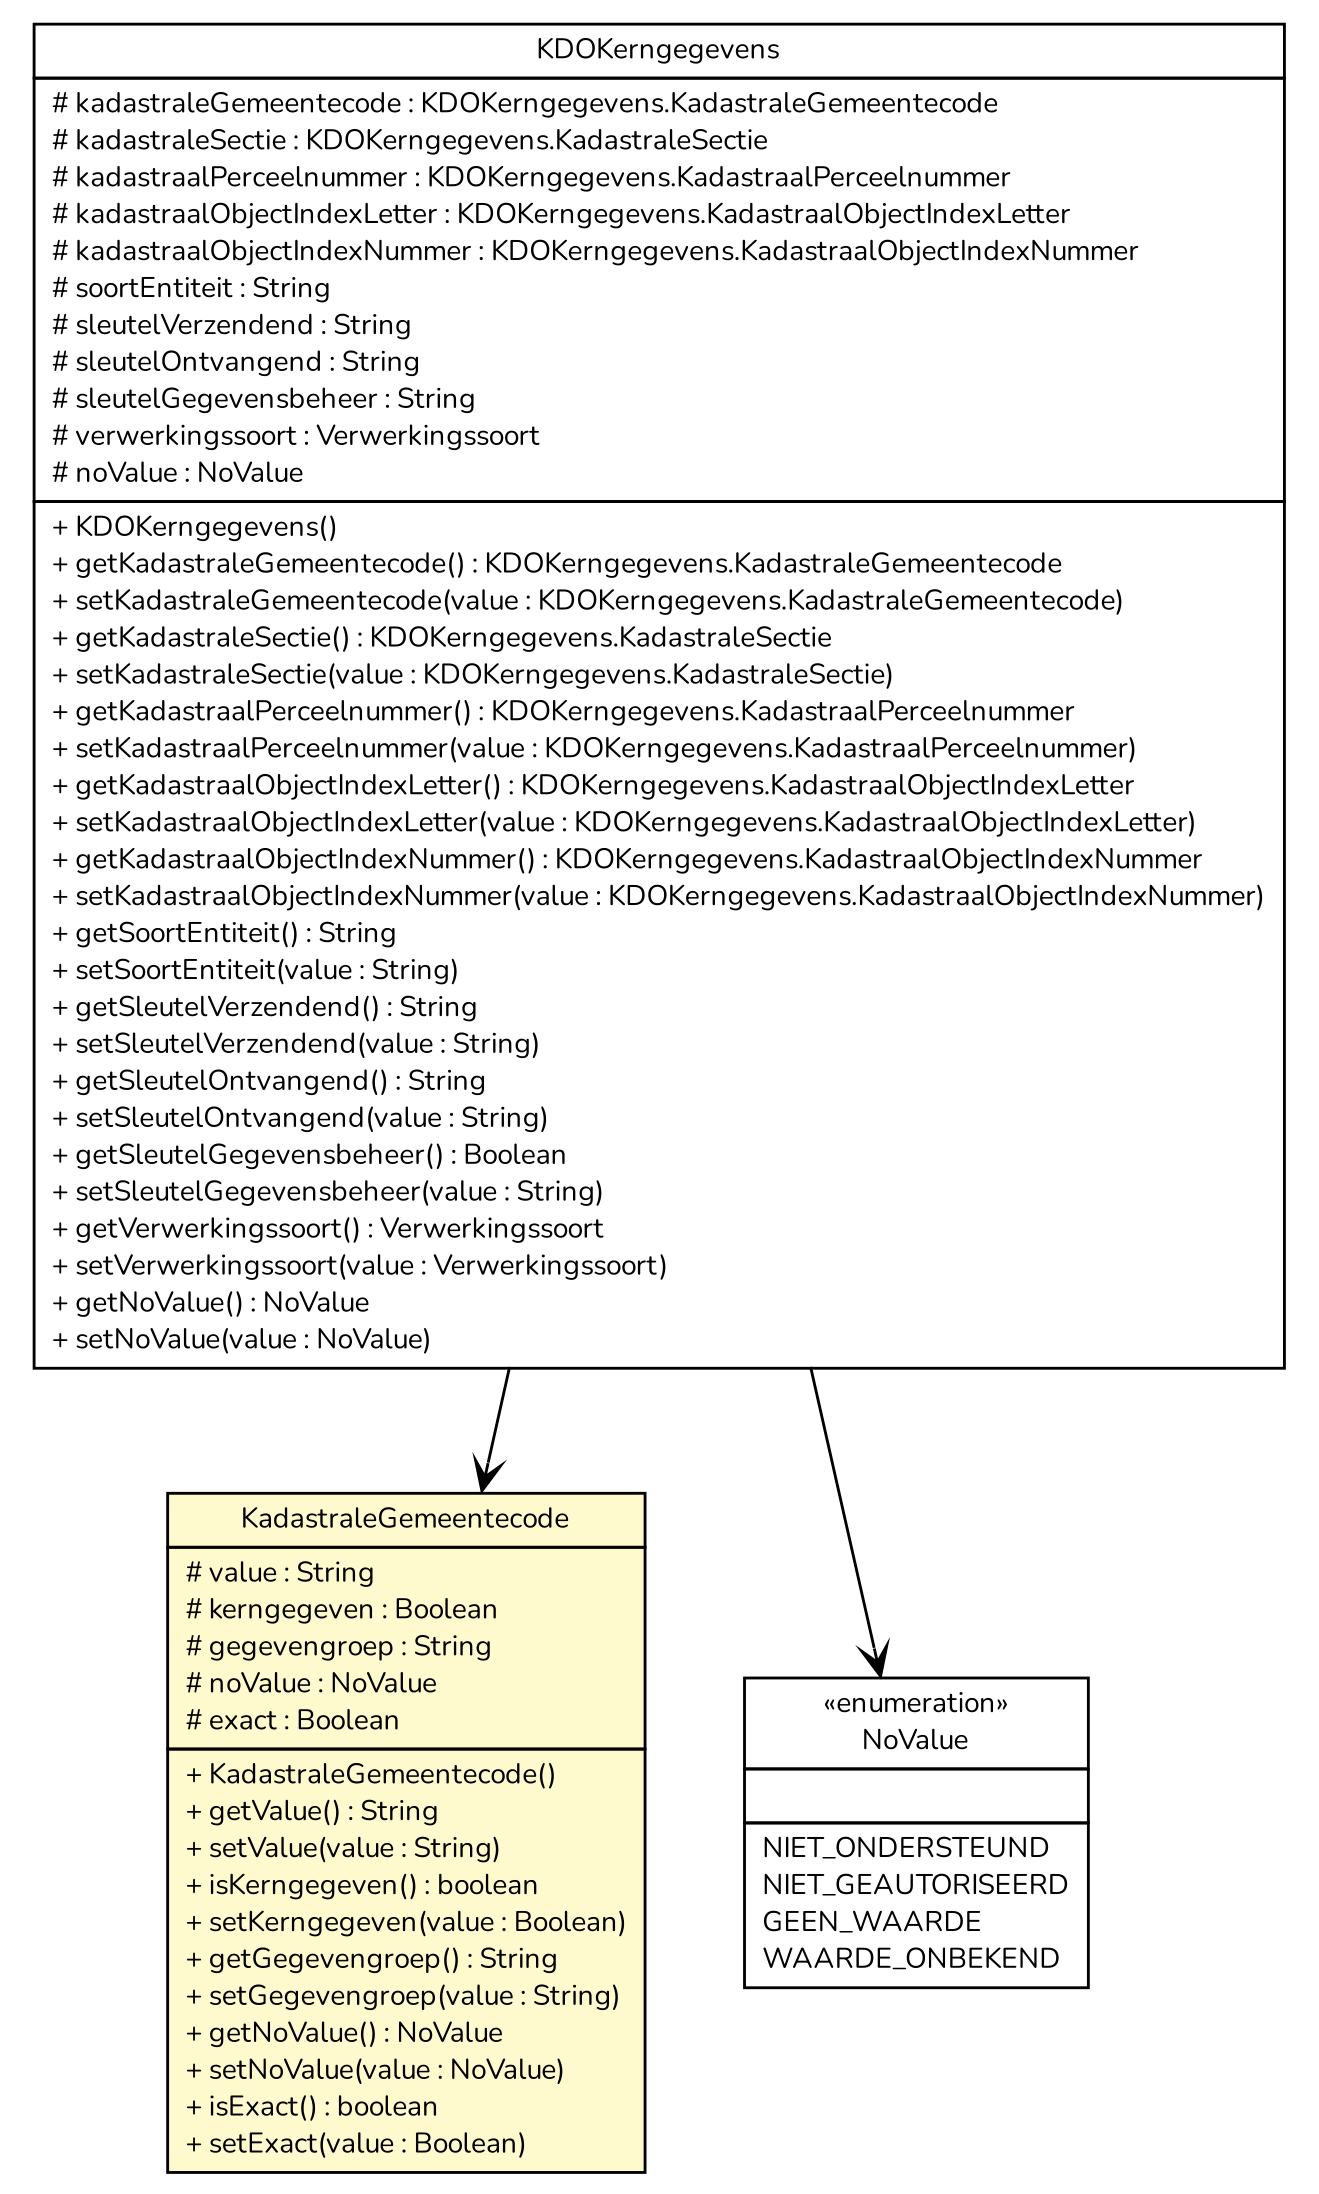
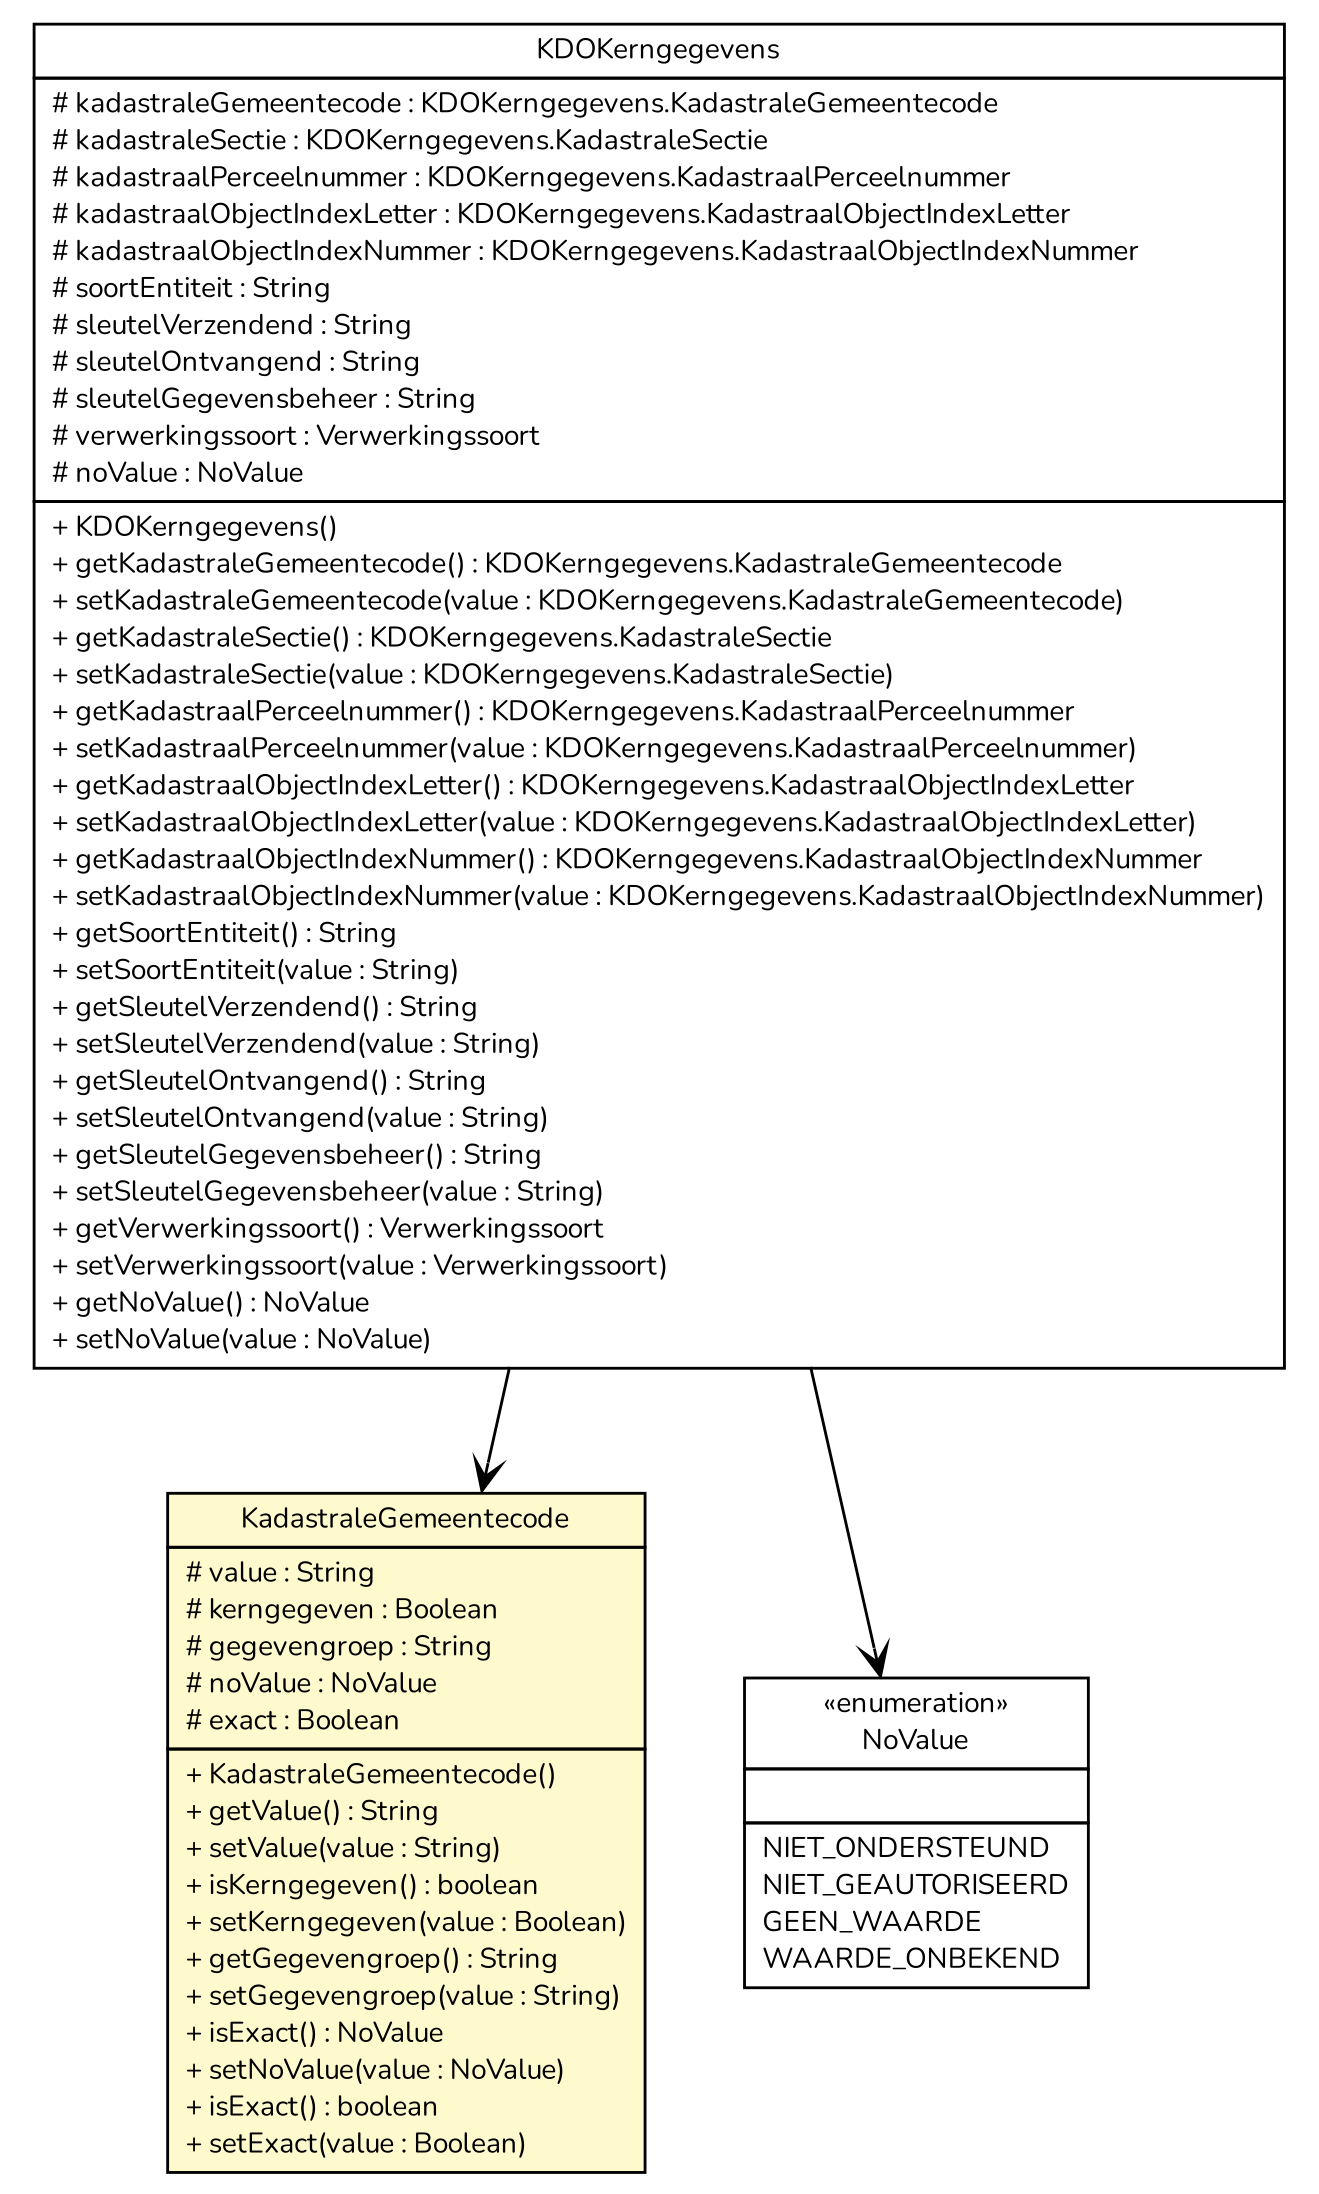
node "KDOKerngegevens": text "+ getSleutelGegevensbeheer() : Boolean" -> "+ getSleutelGegevensbeheer() : String"
node "KadastraleGemeentecode": text "+ getNoValue() : NoValue" -> "+ isExact() : NoValue"
